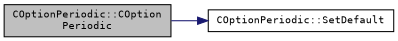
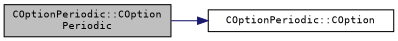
node "COptionPeriodic::SetDefault": label "COptionPeriodic::SetDefault" -> "COptionPeriodic::COption"
